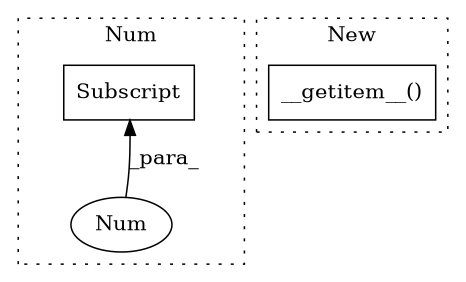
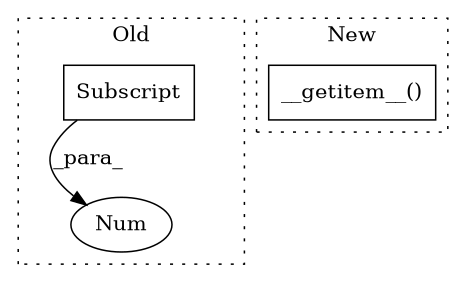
cluster "Num": label "Num" -> "Old"
edge "Num" -> "Subscript": reversed
